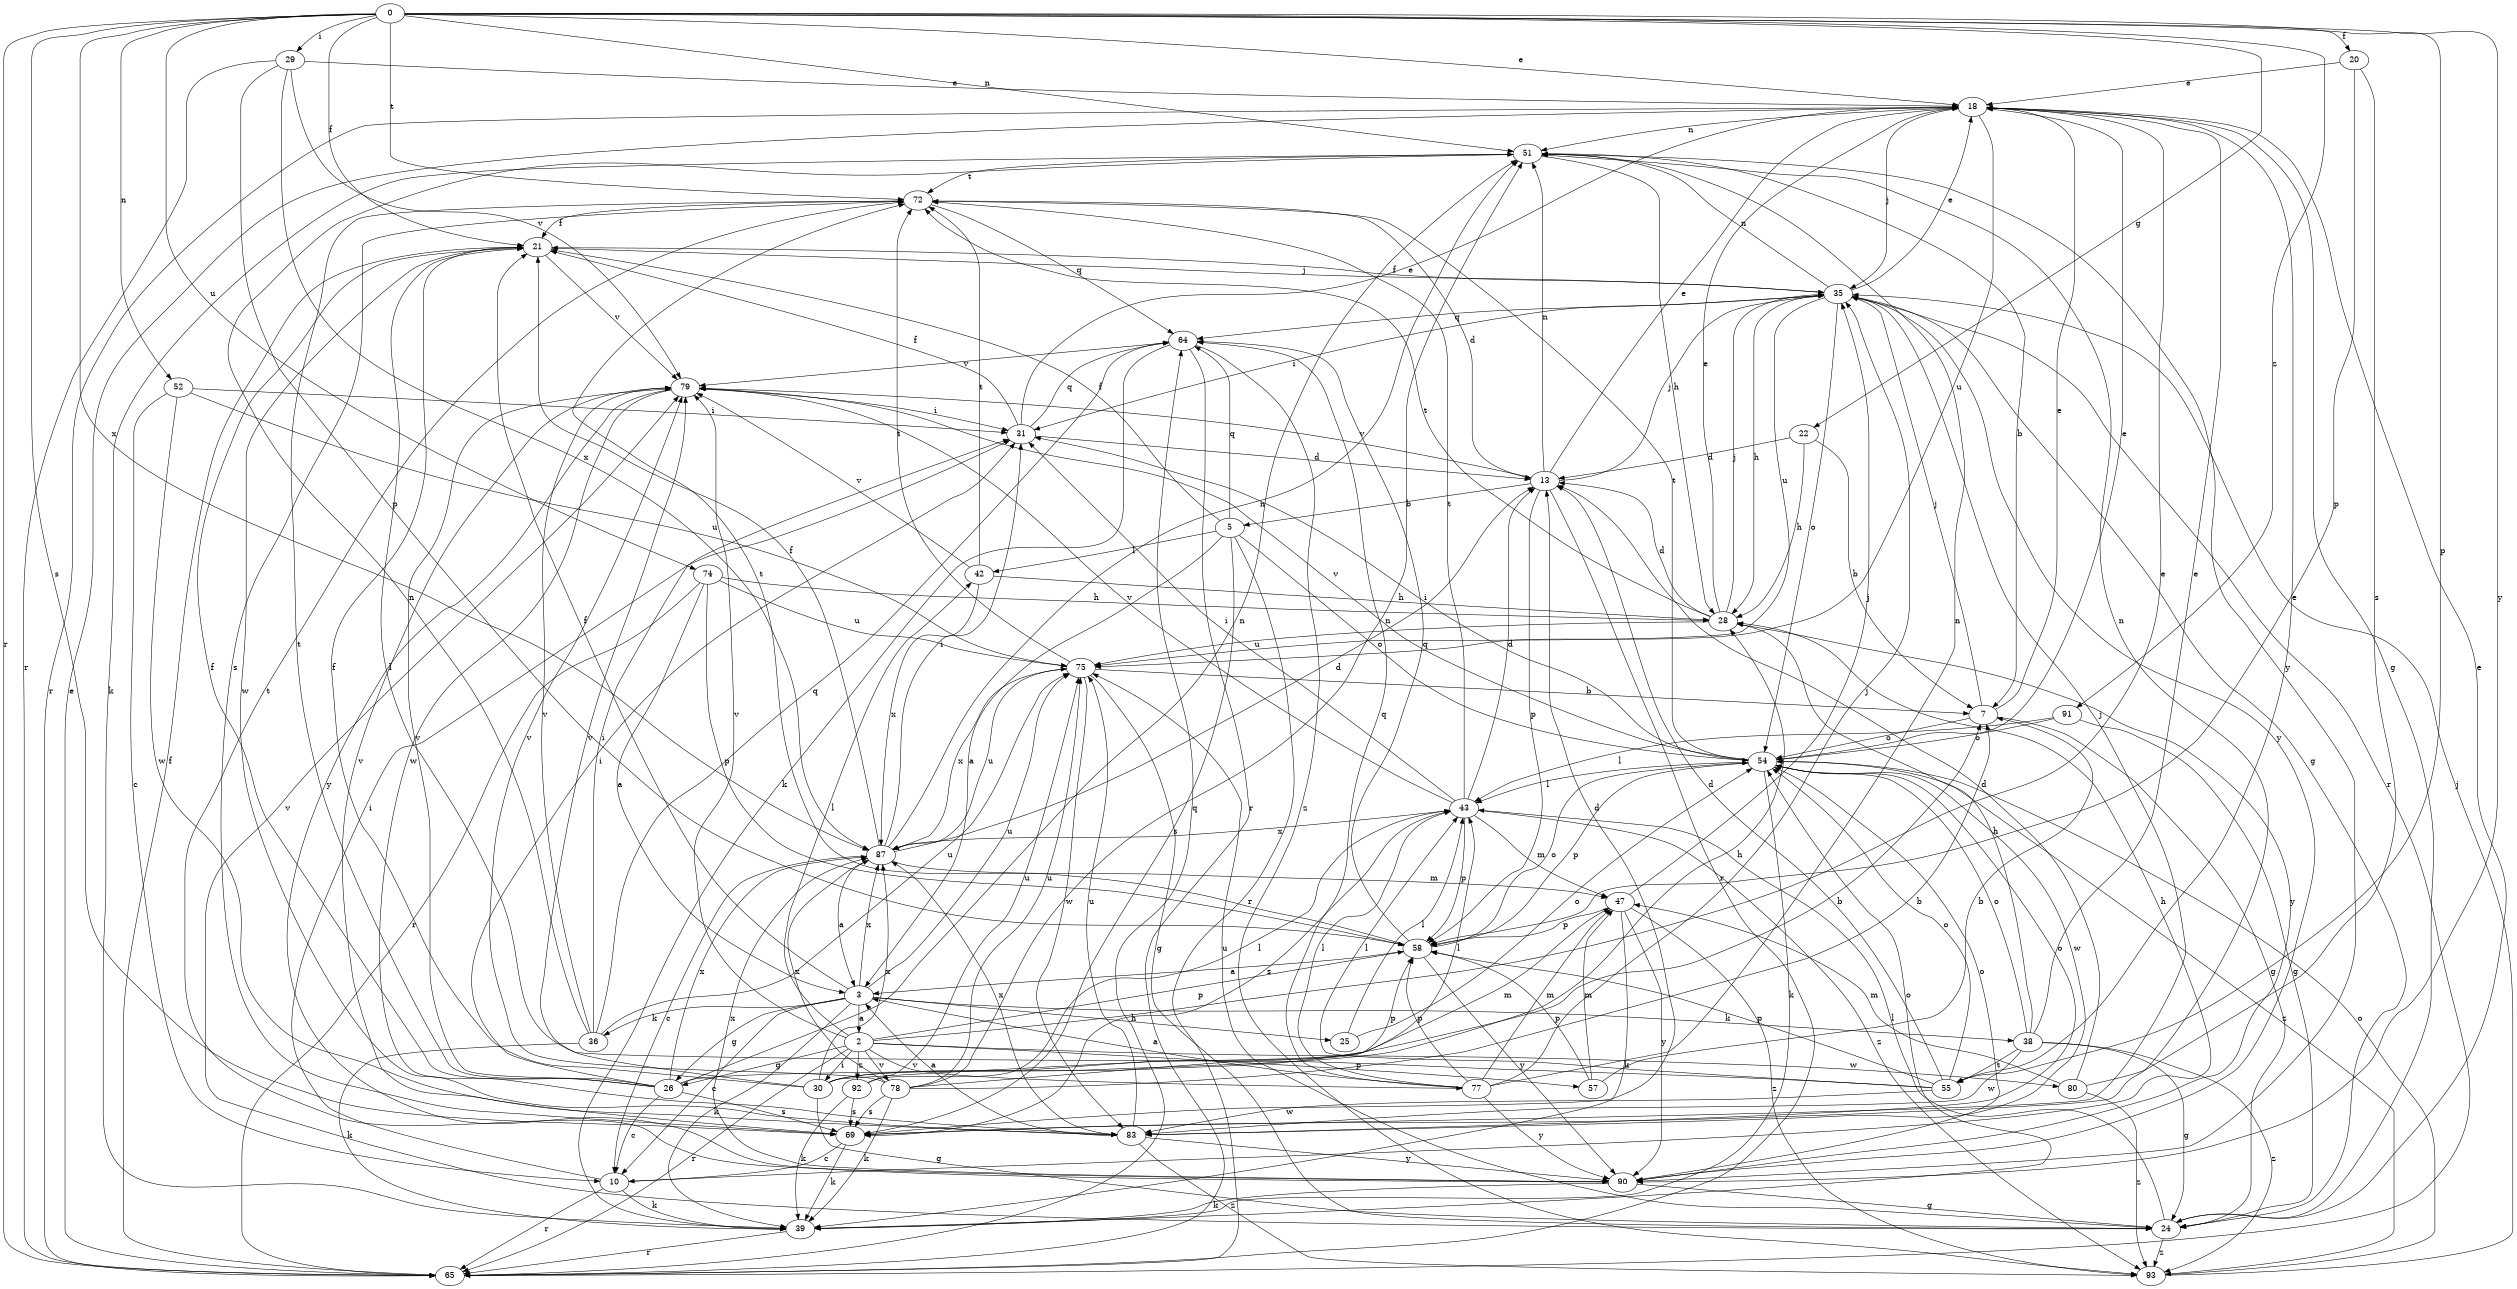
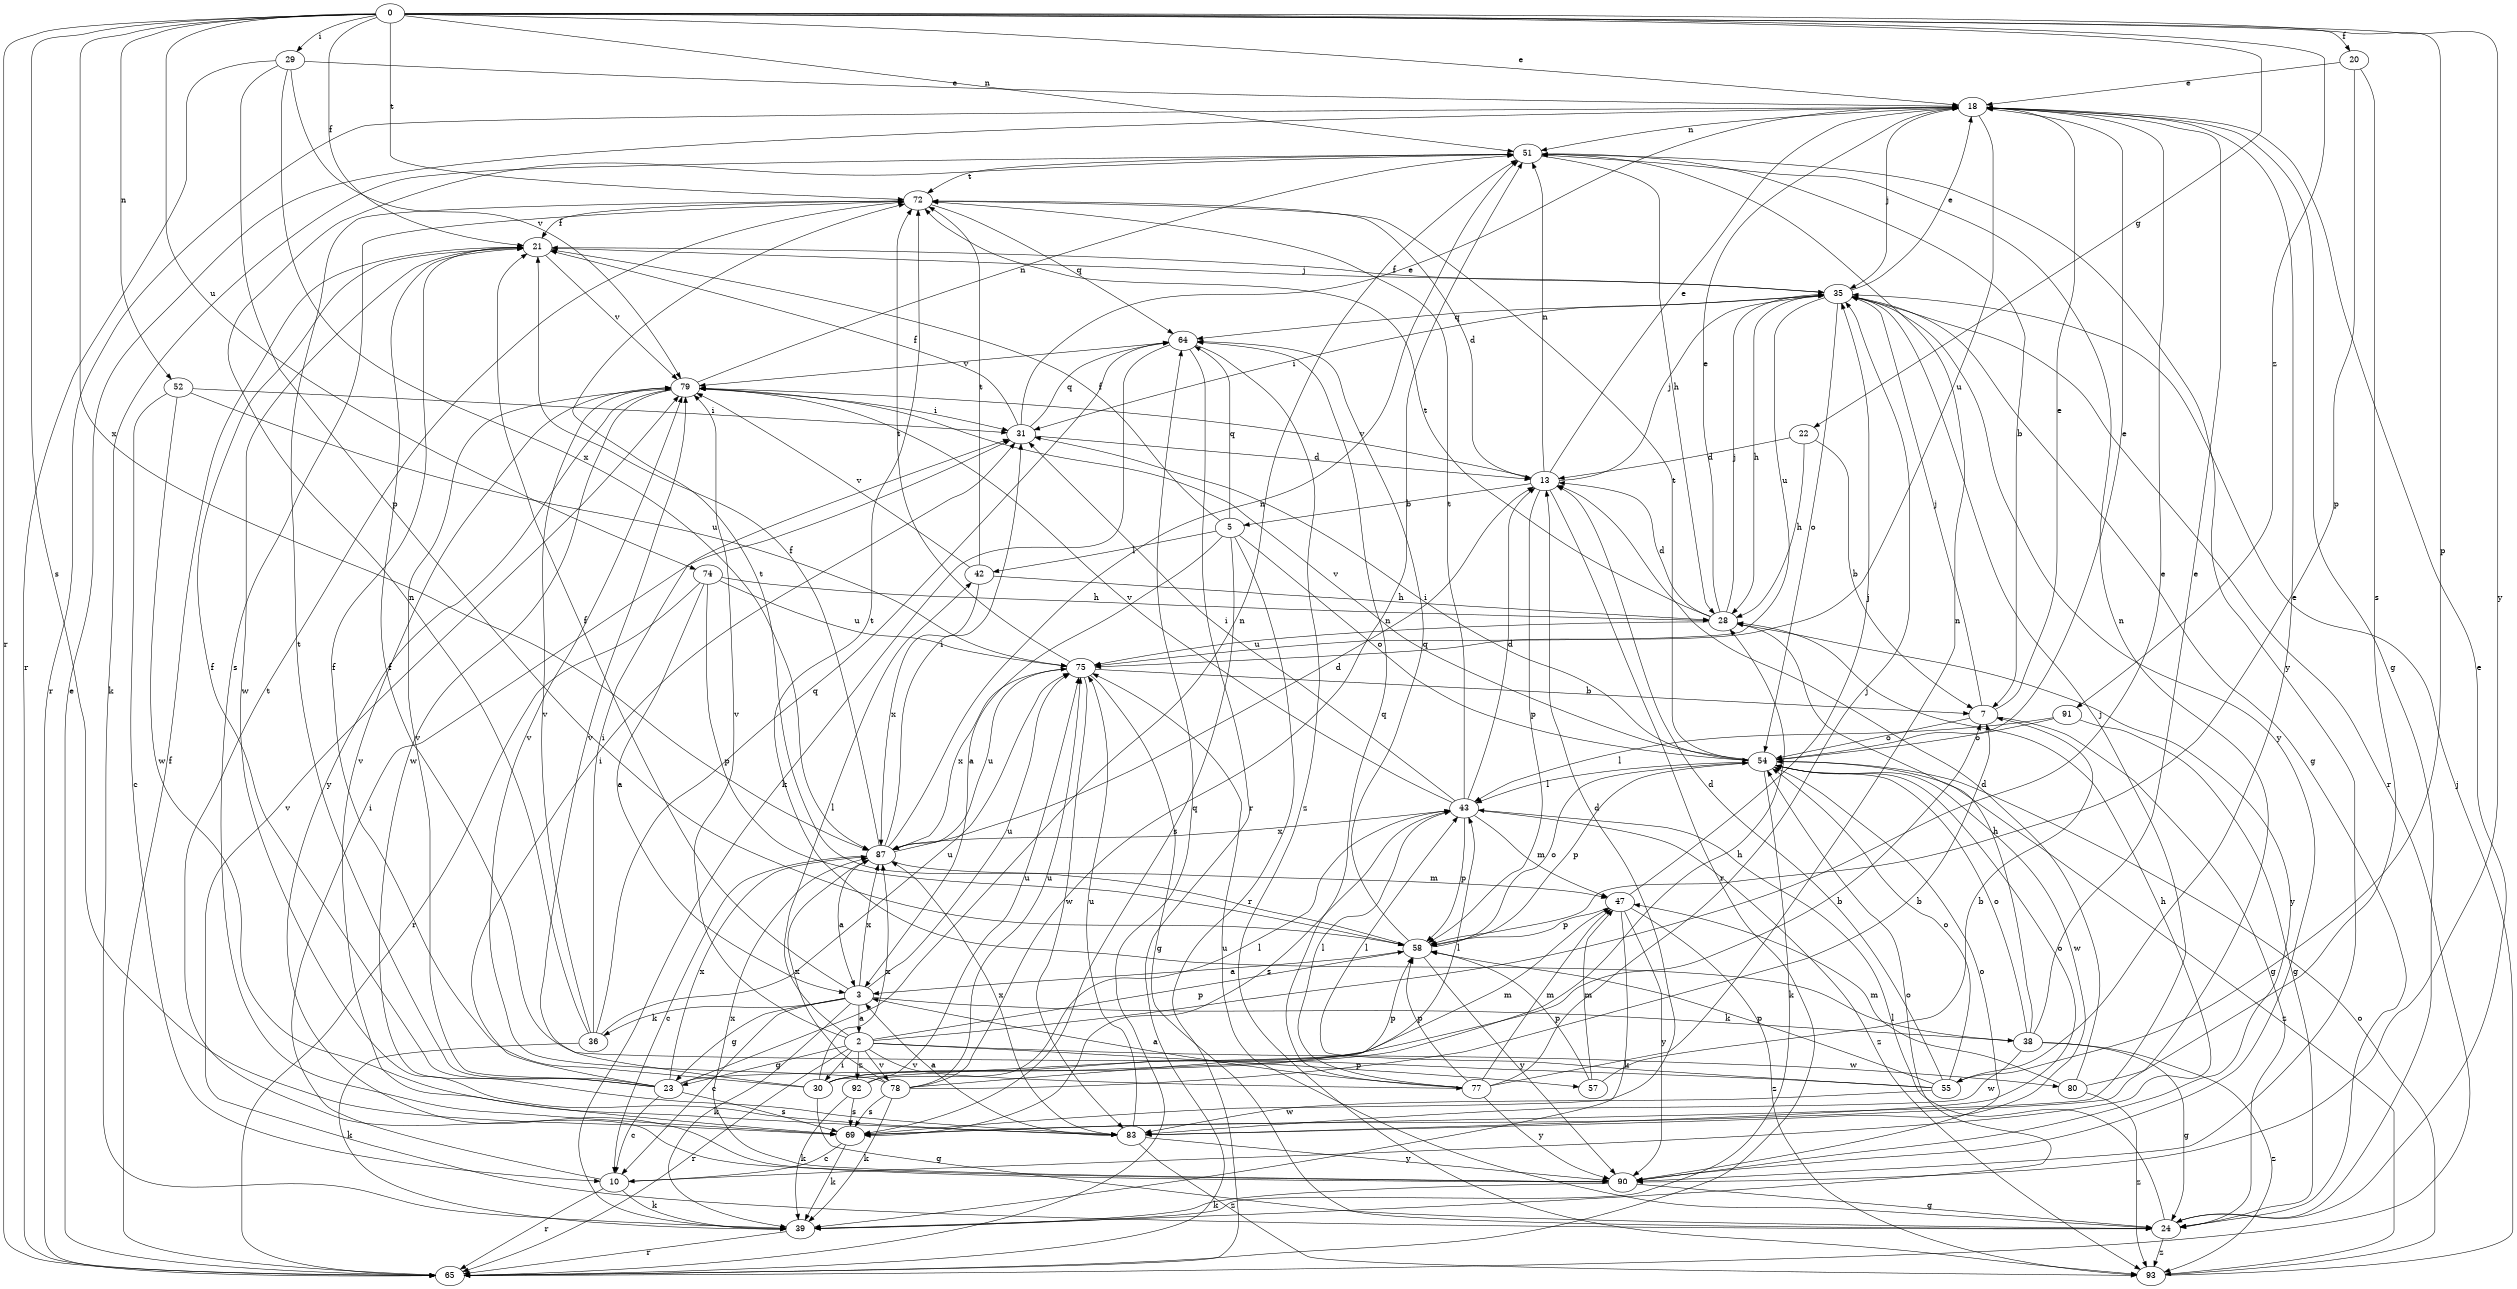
edge "35" -> "51": now "79" -> "51"
edge "55" -> "21": label "l" -> "f"
node "25": removed
edge "38" -> "55": now "38" -> "72"
node "26": label "26" -> "23"
